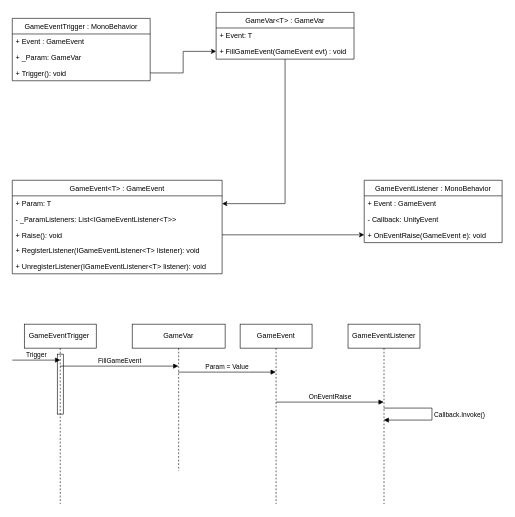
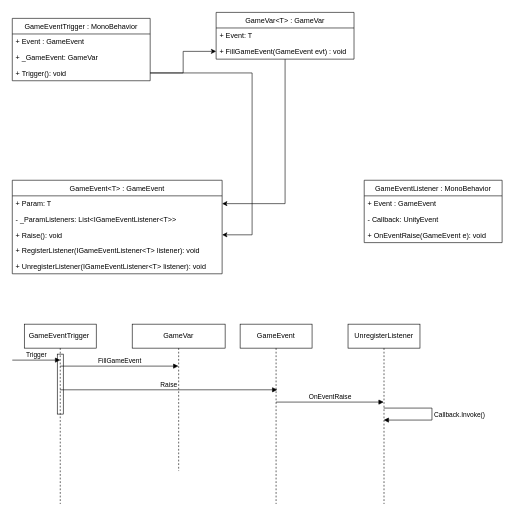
node "+ _Param: GameVar": label "+ _Param: GameVar" -> "+ _GameEvent: GameVar"
edge "+ Trigger(): void" -> "+ Raise(): void": added
edge "+ Raise(): void" -> "+ OnEventRaise(GameEvent e): void": removed
node "GameEventListener": label "GameEventListener" -> "UnregisterListener"
edge "GameVar" -> "GameEvent": removed, label "Param = Value"
edge "GameEventTrigger" -> "GameEvent": added, label "Raise"
